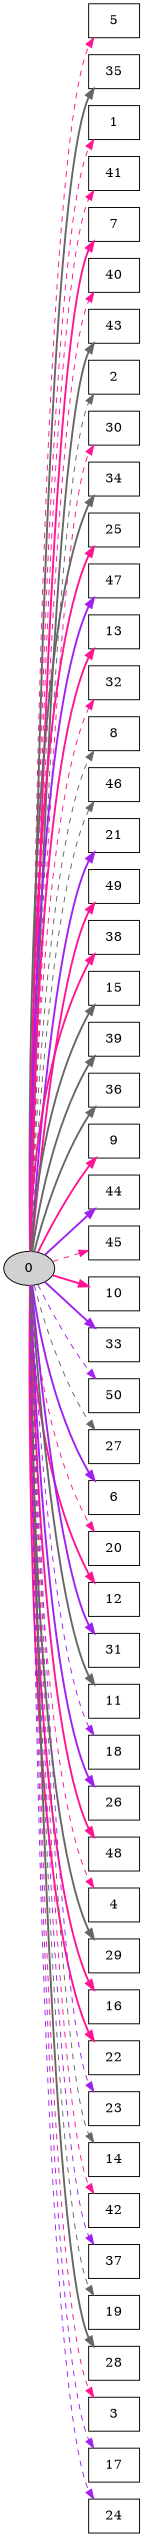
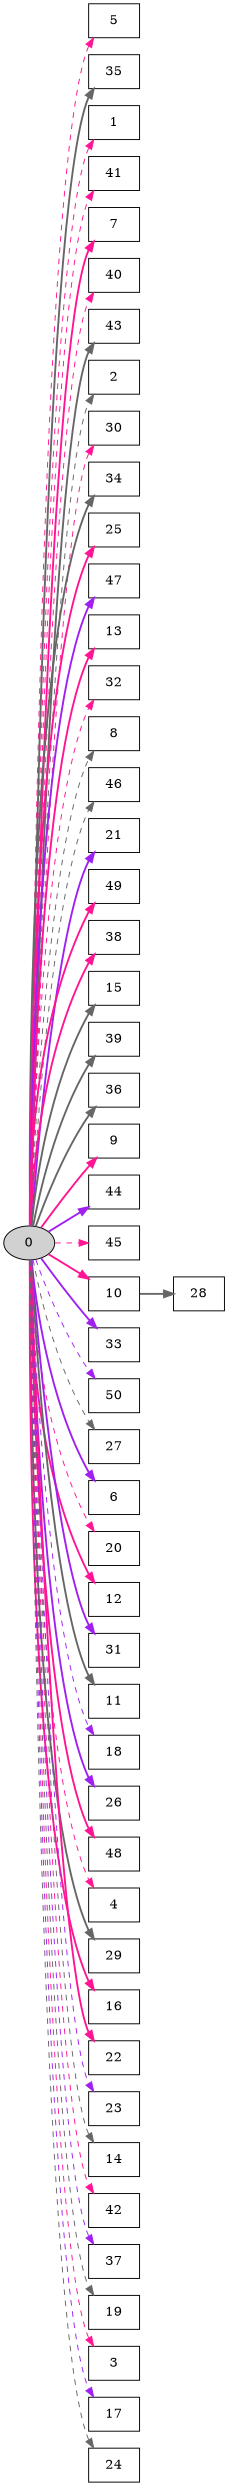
edge "0" -> "28": now "10" -> "28"
edge "0" -> "24": color purple -> gray40
